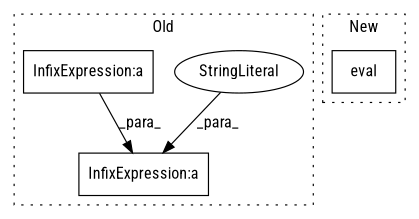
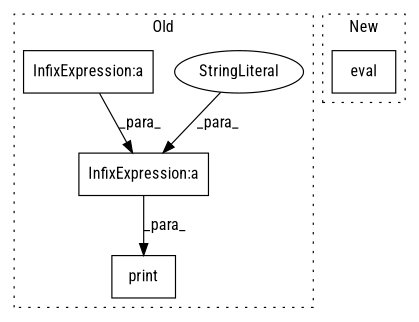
node "print": added
